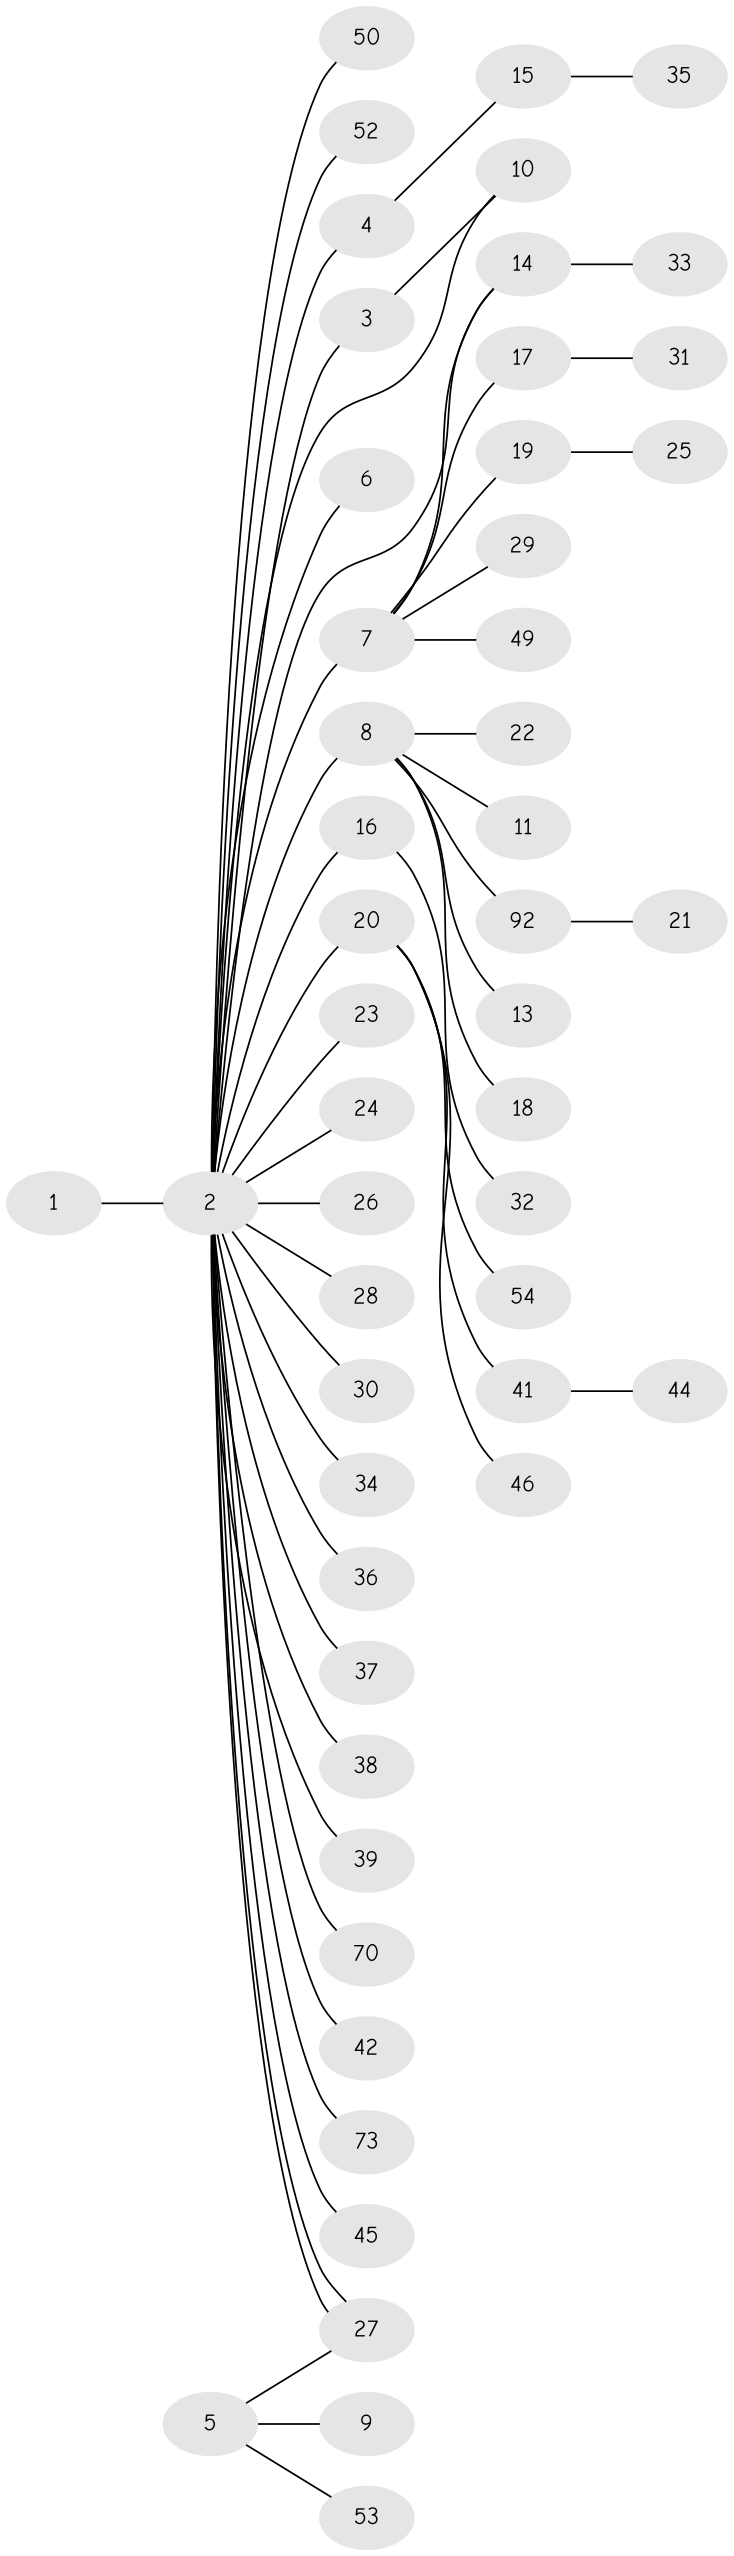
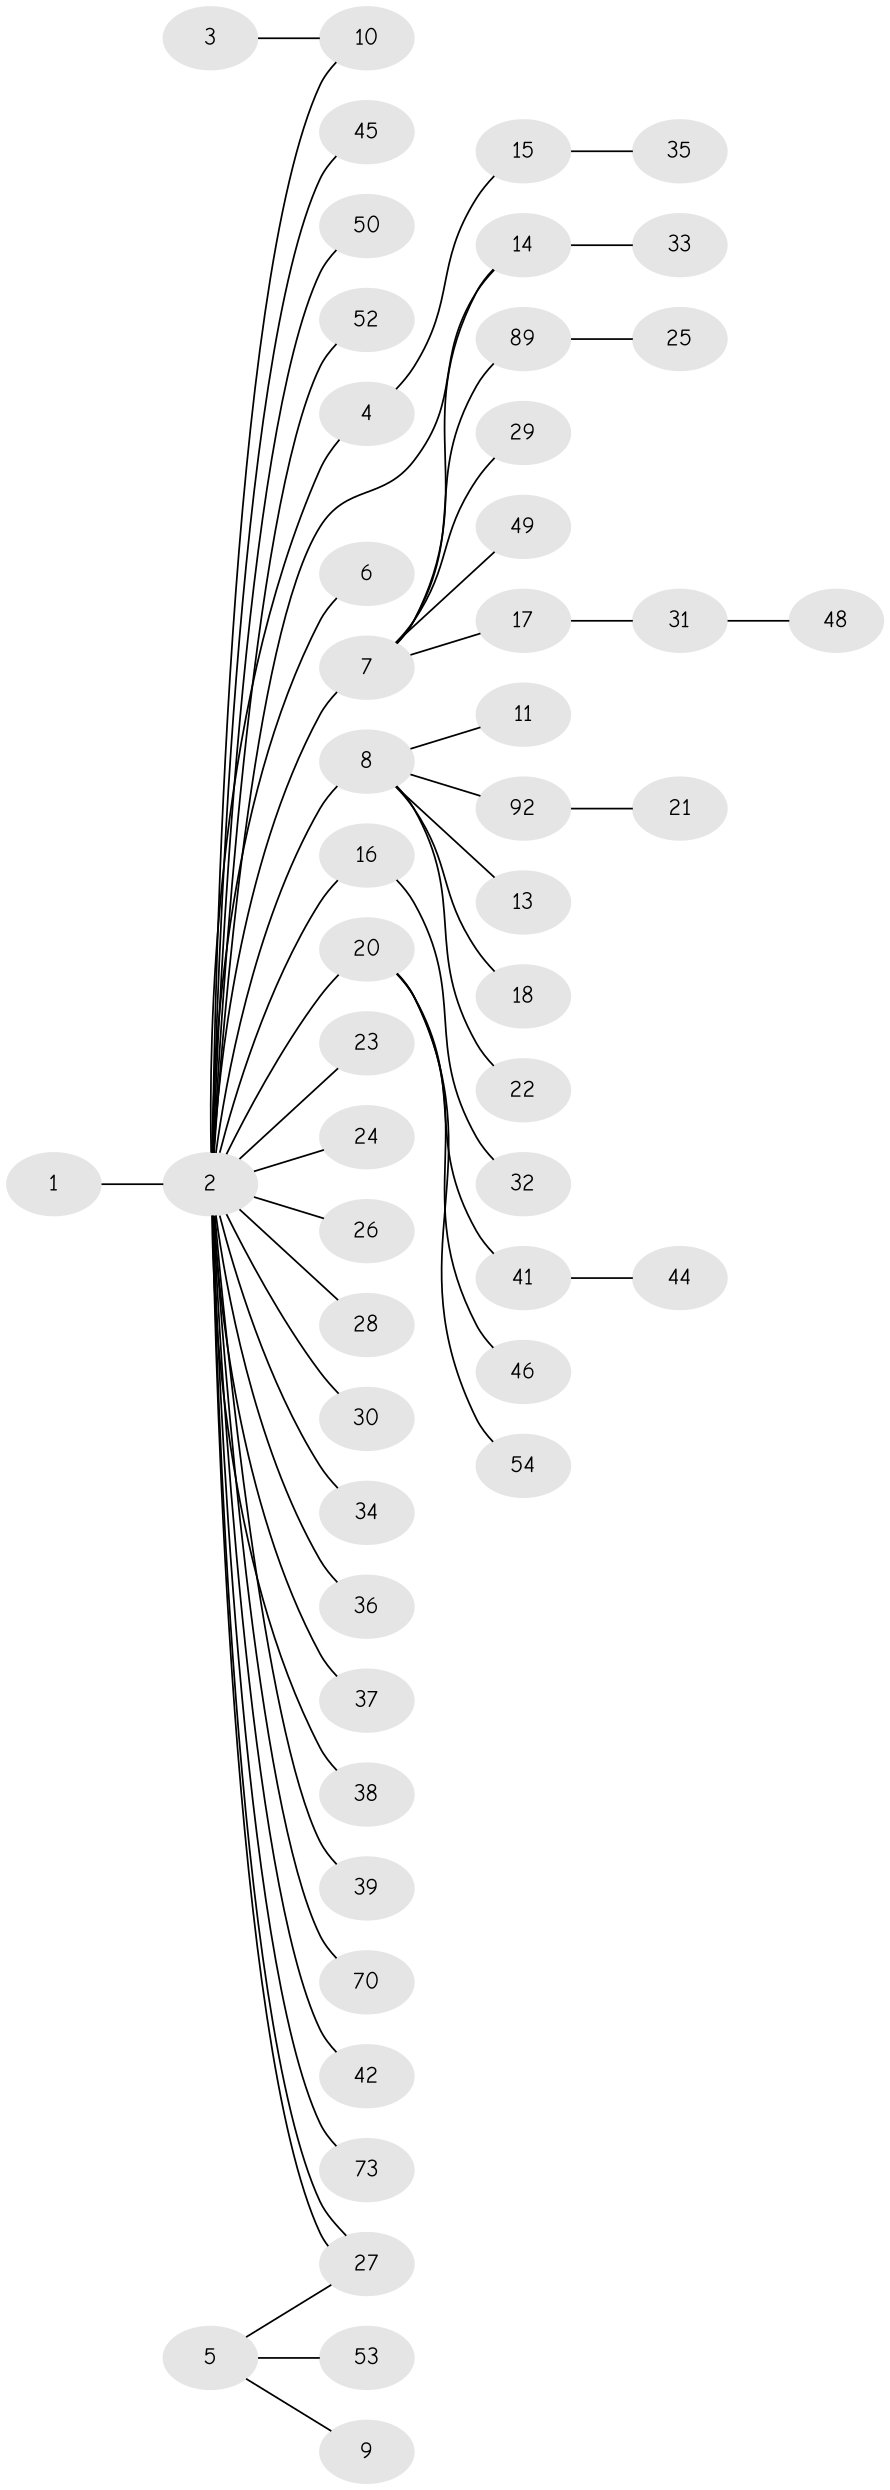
node "19": label "19" -> "89"
node "48": added
edge "3" -- "2": removed
